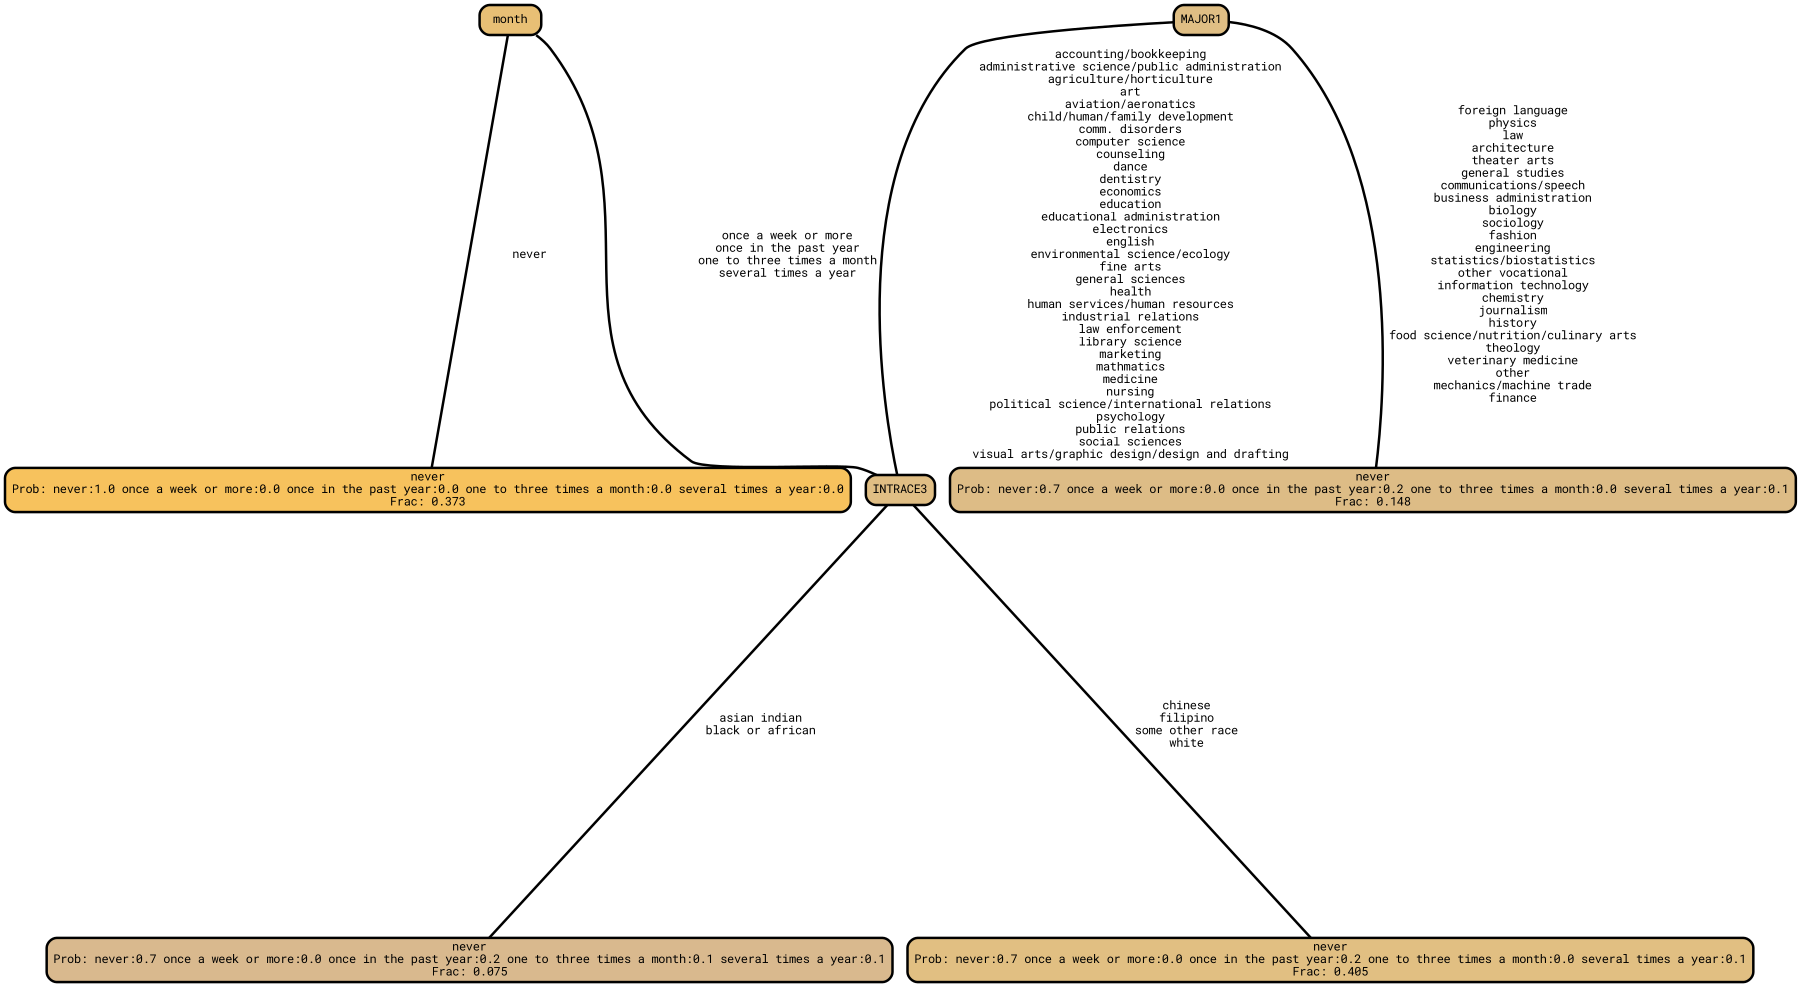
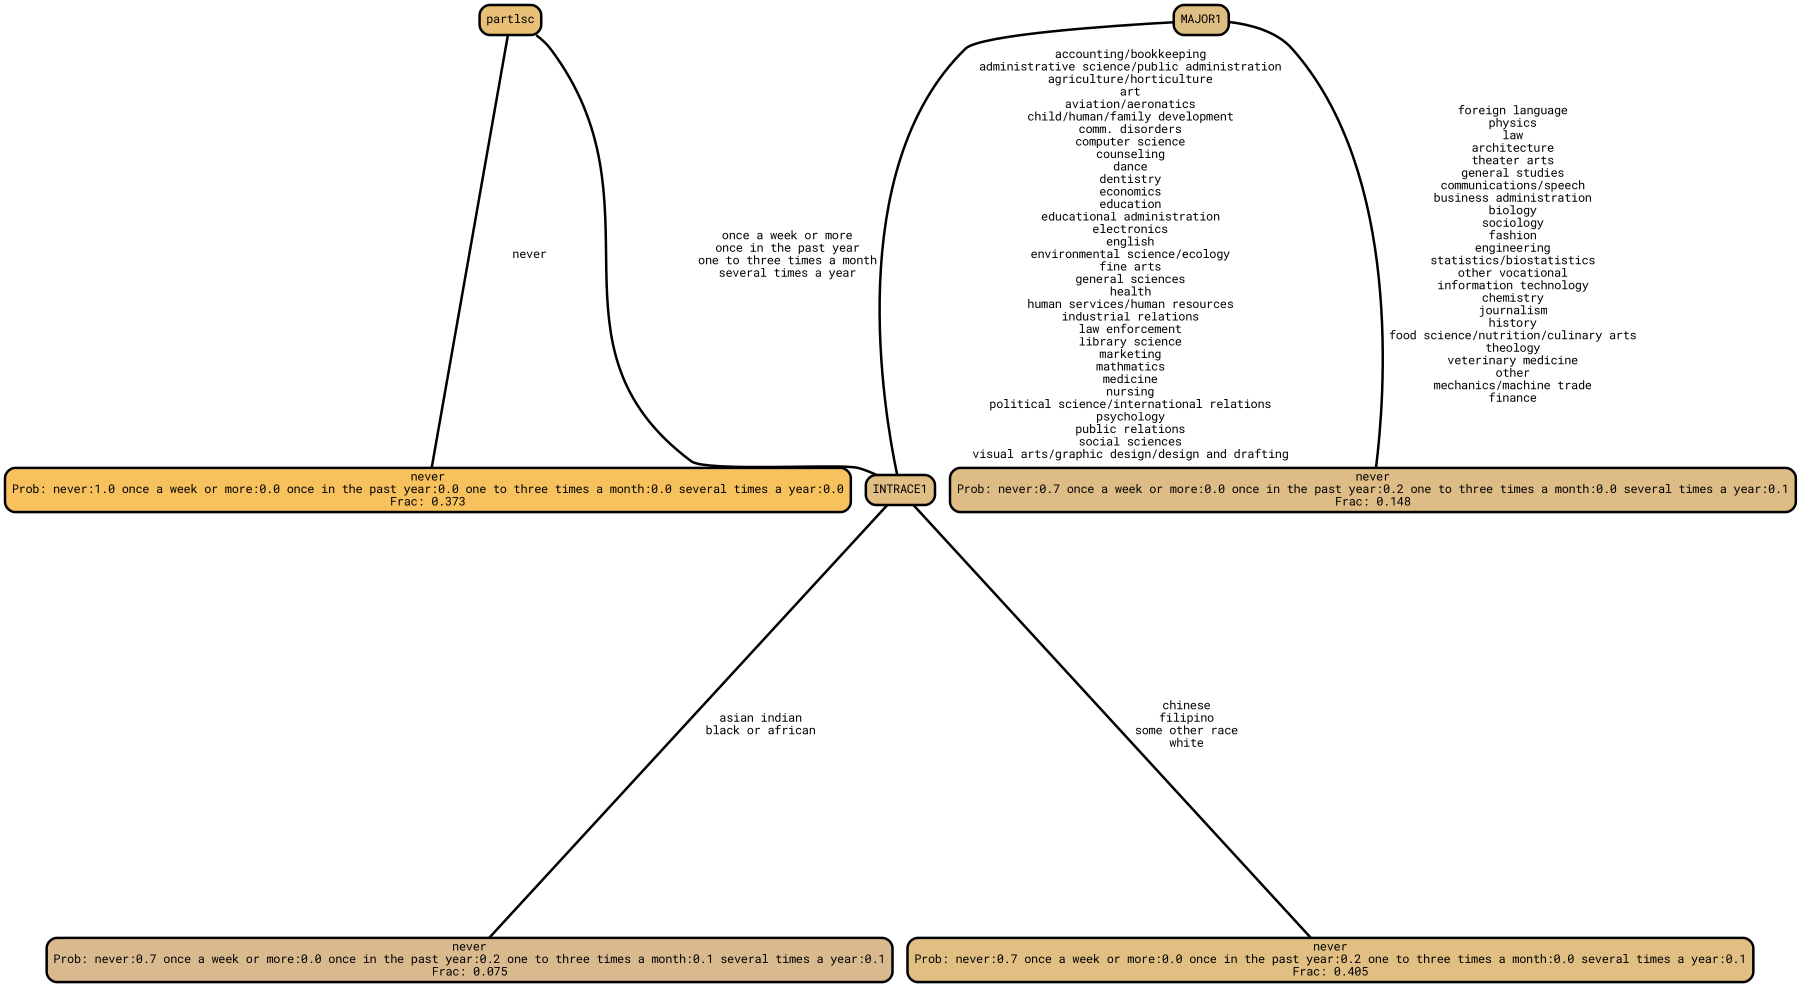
node "month": label "month" -> "partlsc"
node "INTRACE3": label "INTRACE3" -> "INTRACE1"
